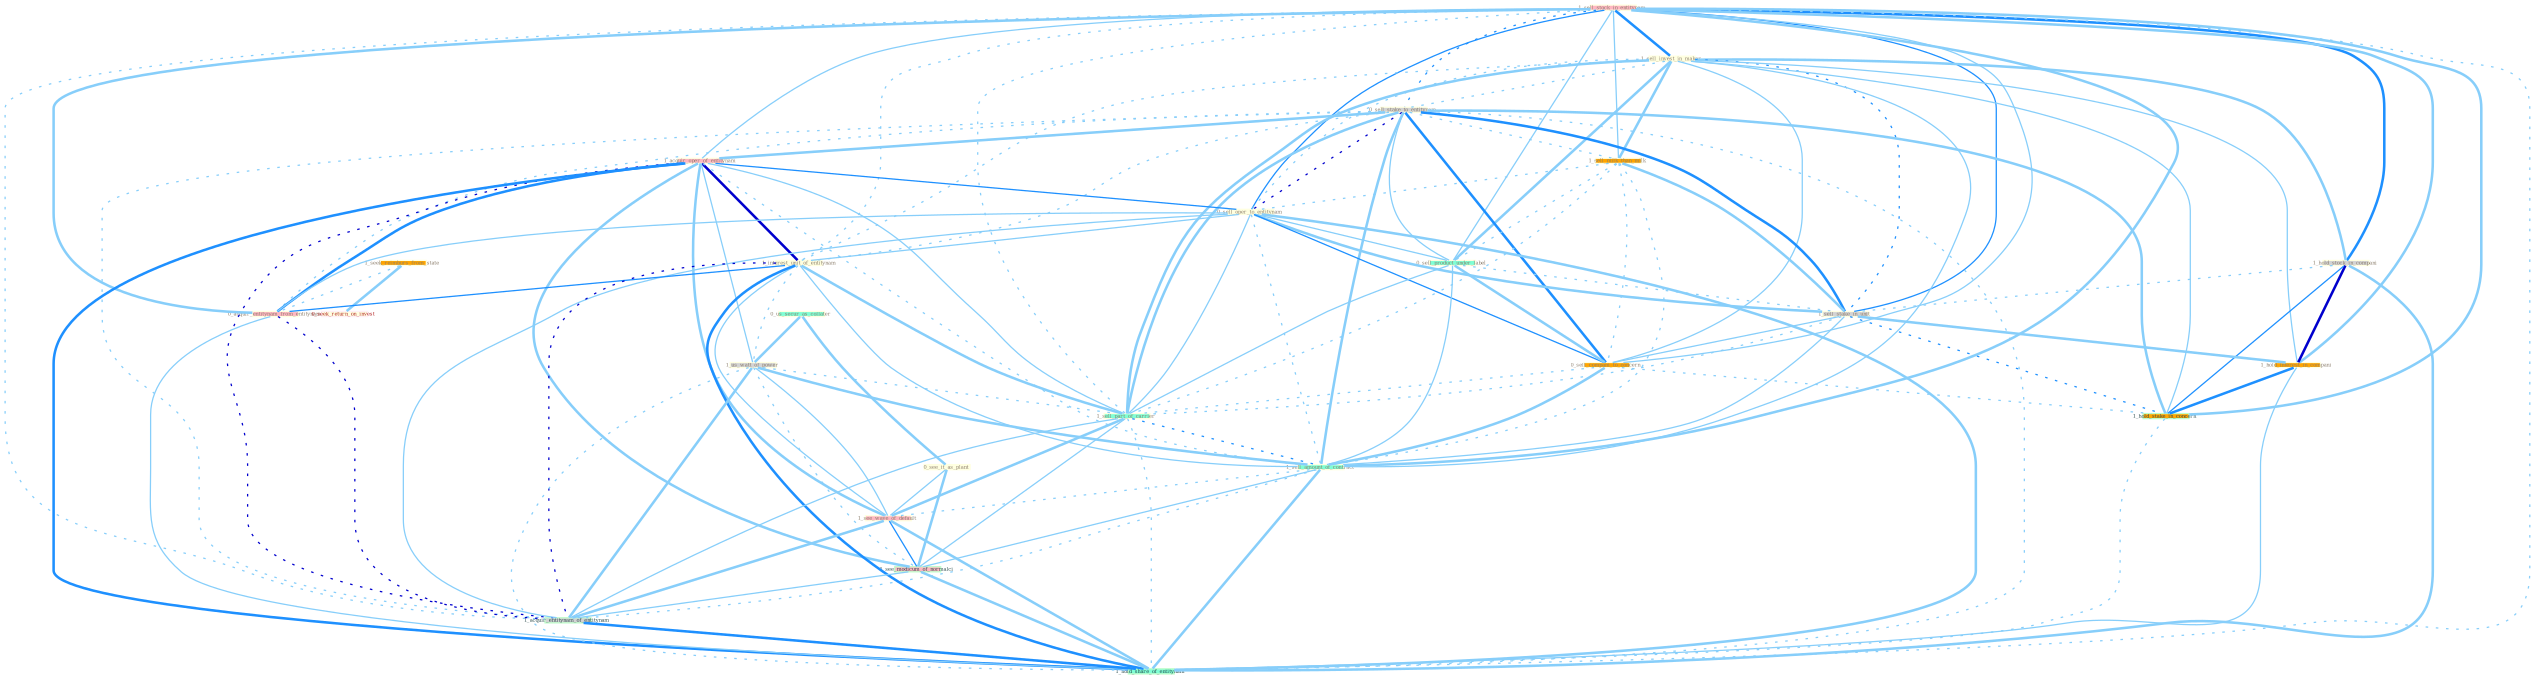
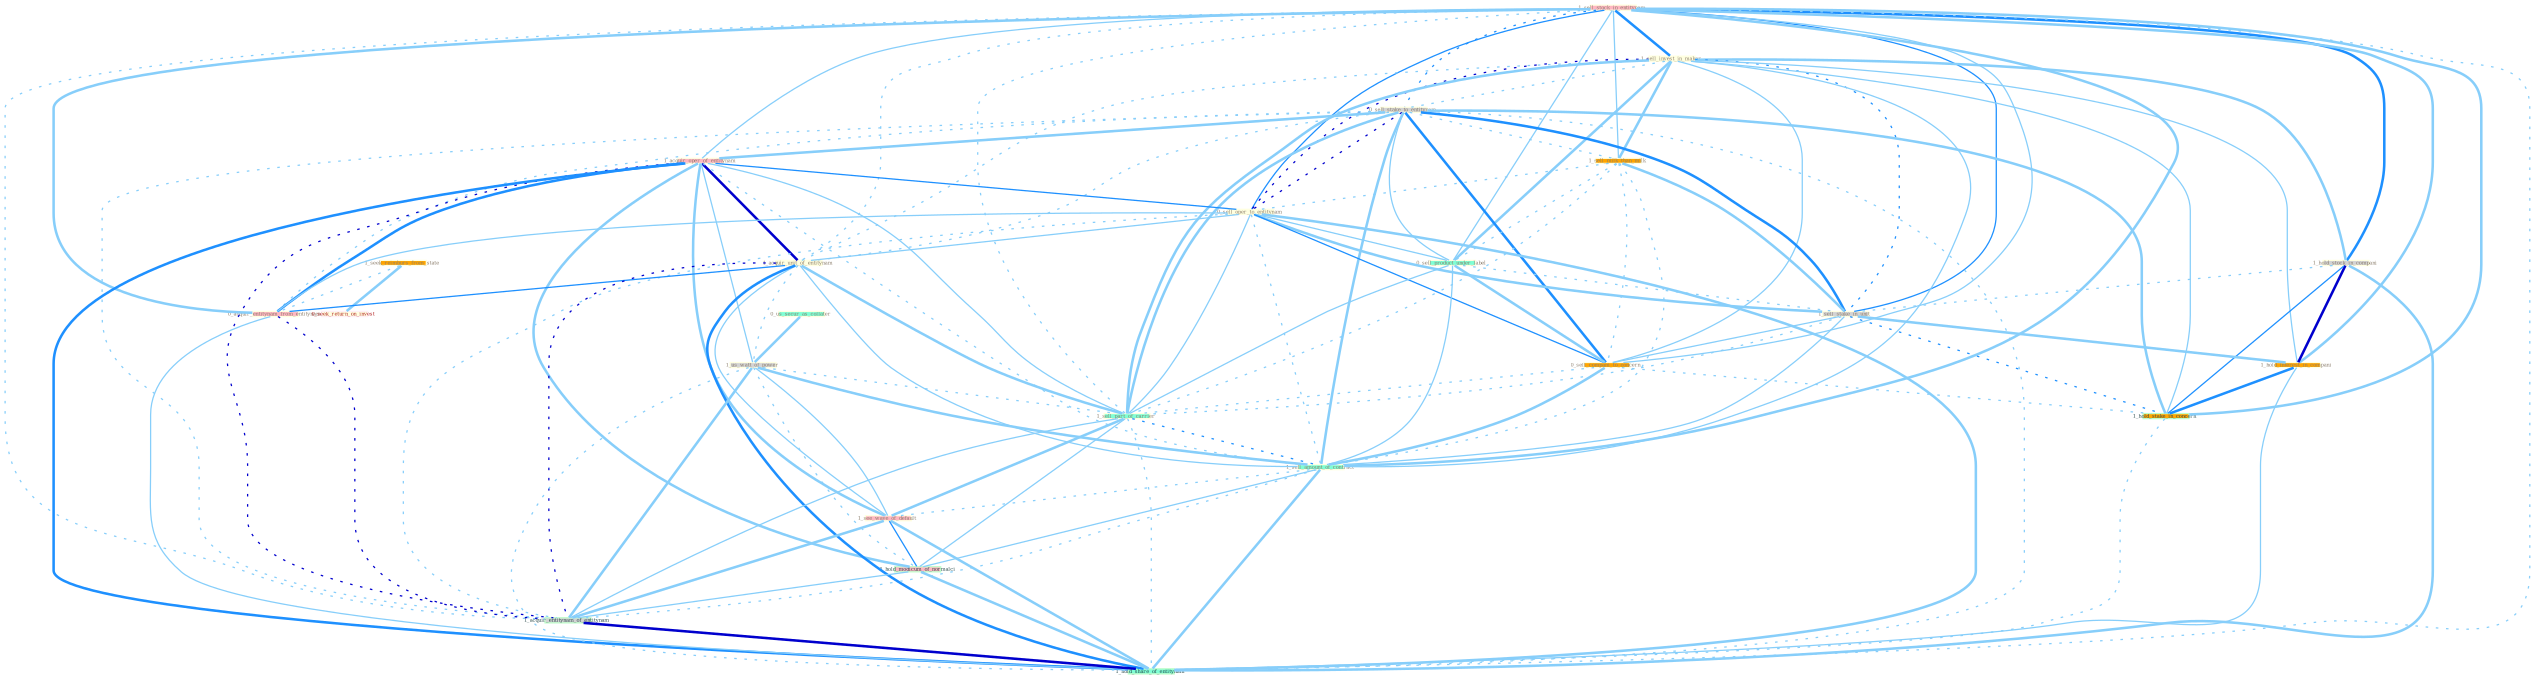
edge "1_sell_invest_in_maker" -- "0_sell_oper_to_entitynam": color #87cefa -> #0000cd
node "1_interest_unit_of_entitynam": label "1_interest_unit_of_entitynam" -> "1_acquir_unit_of_entitynam"
edge "0_sell_oper_to_entitynam" -- "1_acquir_entitynam_of_entitynam": style solid -> dotted
node "0_see_it_as_plant": removed
node "1_see_modicum_of_normalci": label "1_see_modicum_of_normalci" -> "1_hold_modicum_of_normalci"
edge "1_acquir_entitynam_of_entitynam" -- "1_hold_share_of_entitynam": color #1e90ff -> #0000cd
